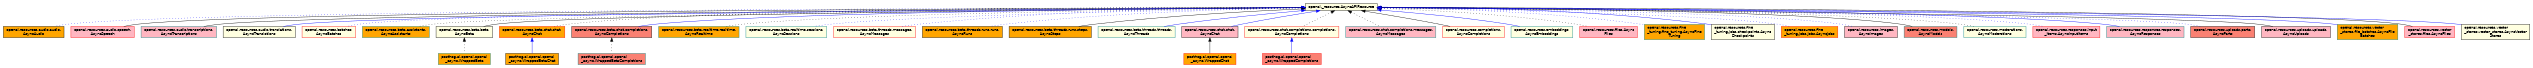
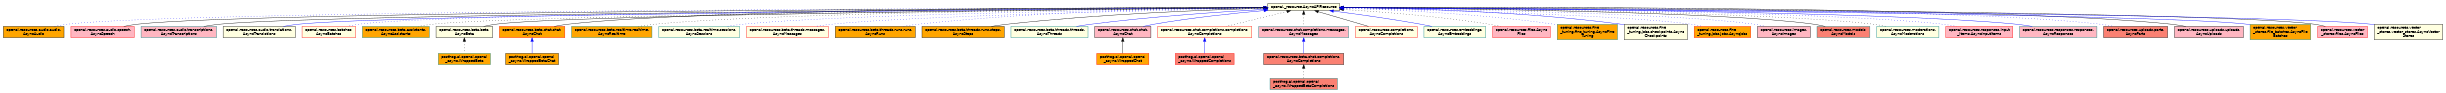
edge "openai.resources.beta.chat.chat. AsyncChat" -> "openai._resource.AsyncAPIResource": style dotted -> solid
edge "openai.resources.beta.chat.completions. AsyncCompletions" -> "openai._resource.AsyncAPIResource": now "openai.resources.beta.chat.completions. AsyncCompletions" -> "openai.resources.chat.completions.messages. AsyncMessages"
